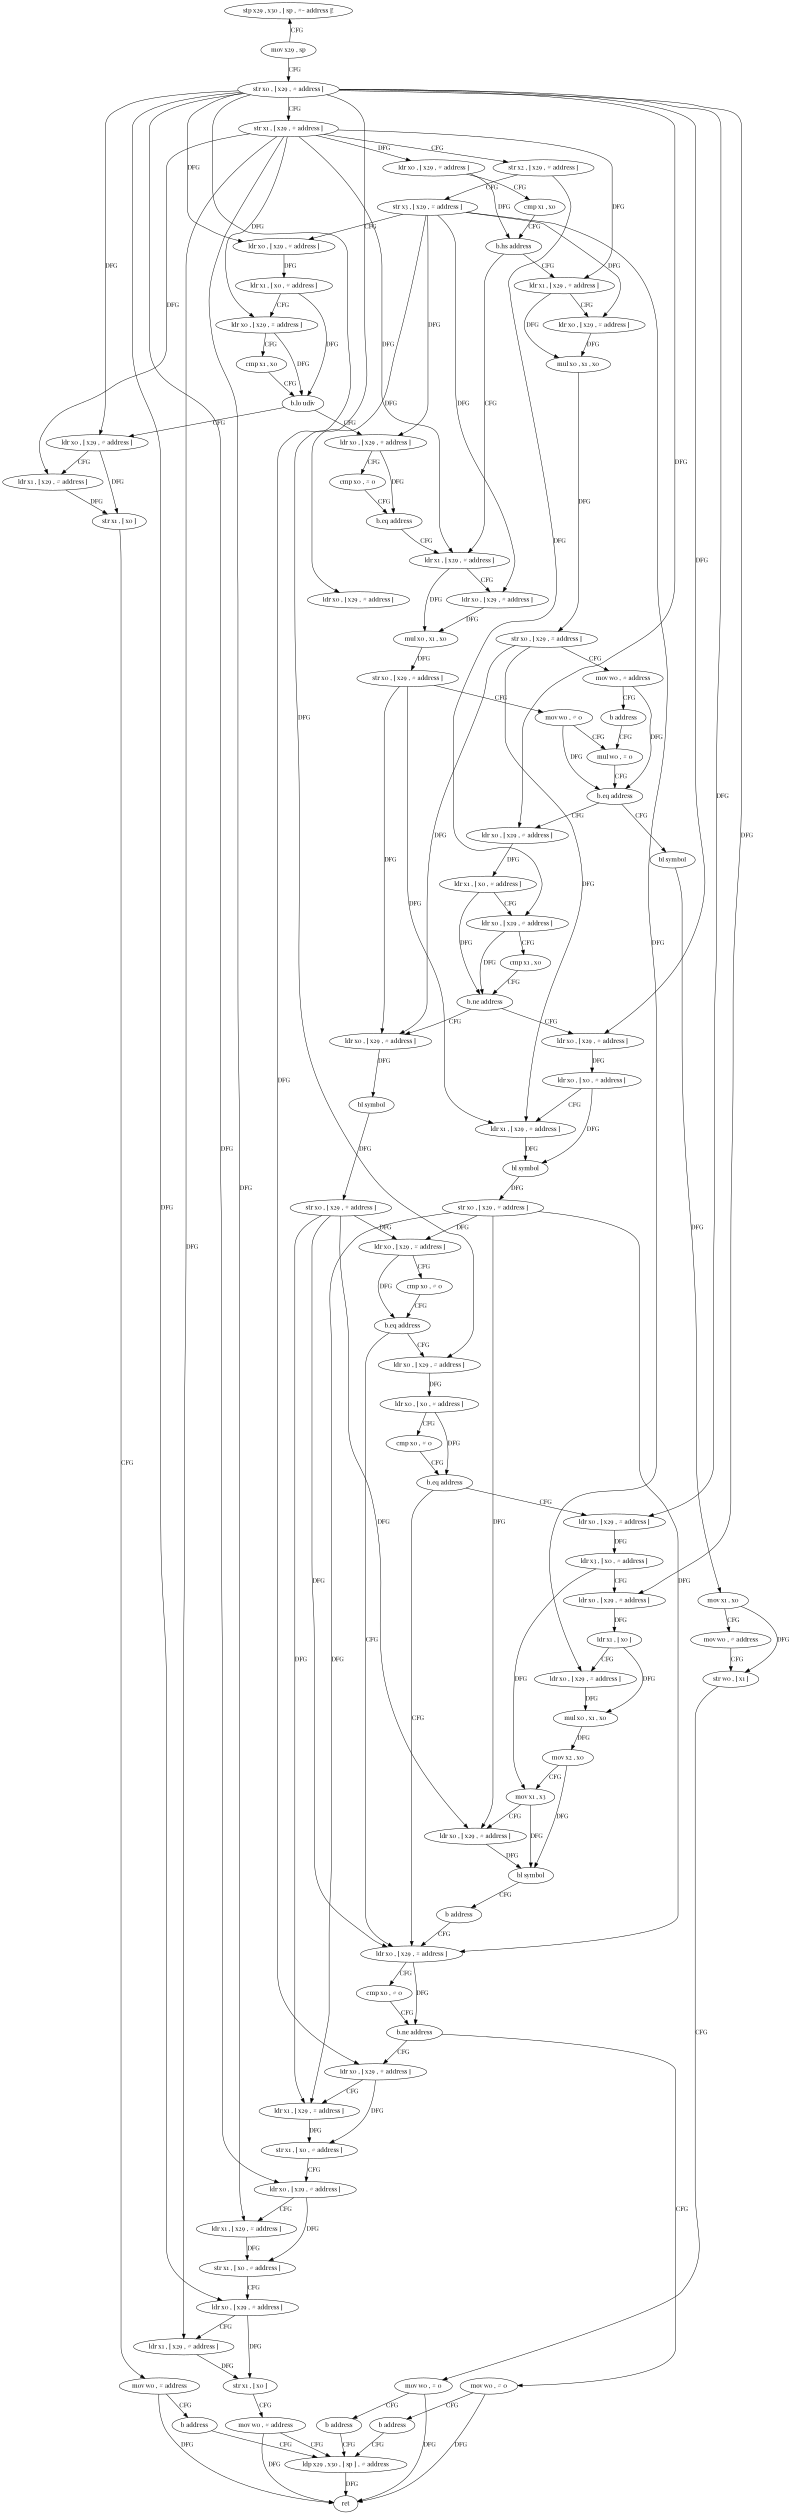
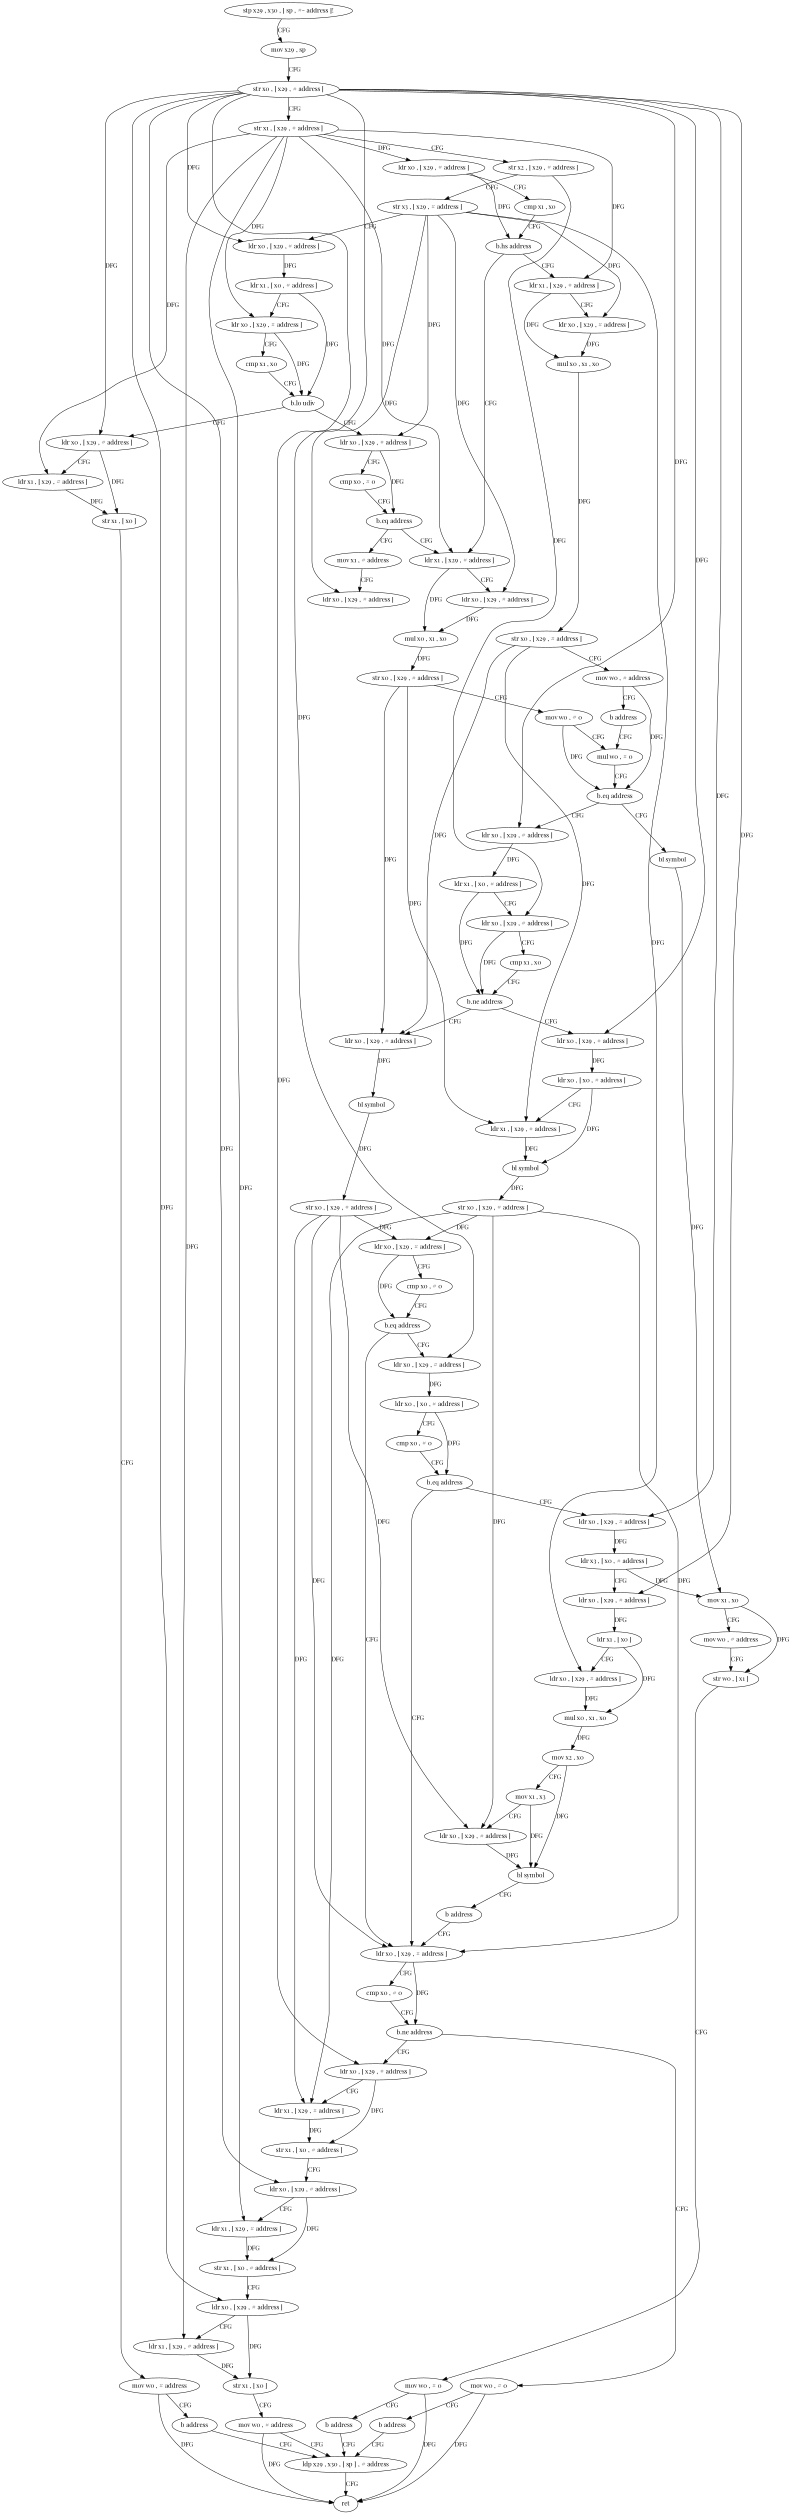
edge "mov x29 , sp" -> "stp x29 , x30 , [ sp , #- address ]!": reversed
node "mov x1 , # address": added
edge "ldr x3 , [ x0 , # address ]" -> "mov x1 , x3": now "ldr x3 , [ x0 , # address ]" -> "mov x1 , x0"
edge "ldp x29 , x30 , [ sp ] , # address" -> "ret": label "DFG" -> "CFG"
